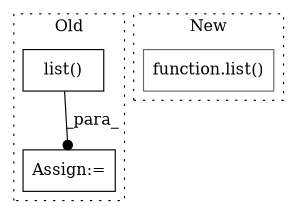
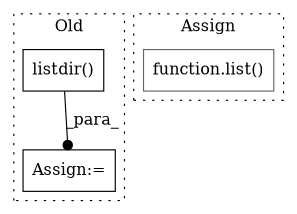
cluster "New": label "New" -> "Assign"
node "list()": label "list()" -> "listdir()"
